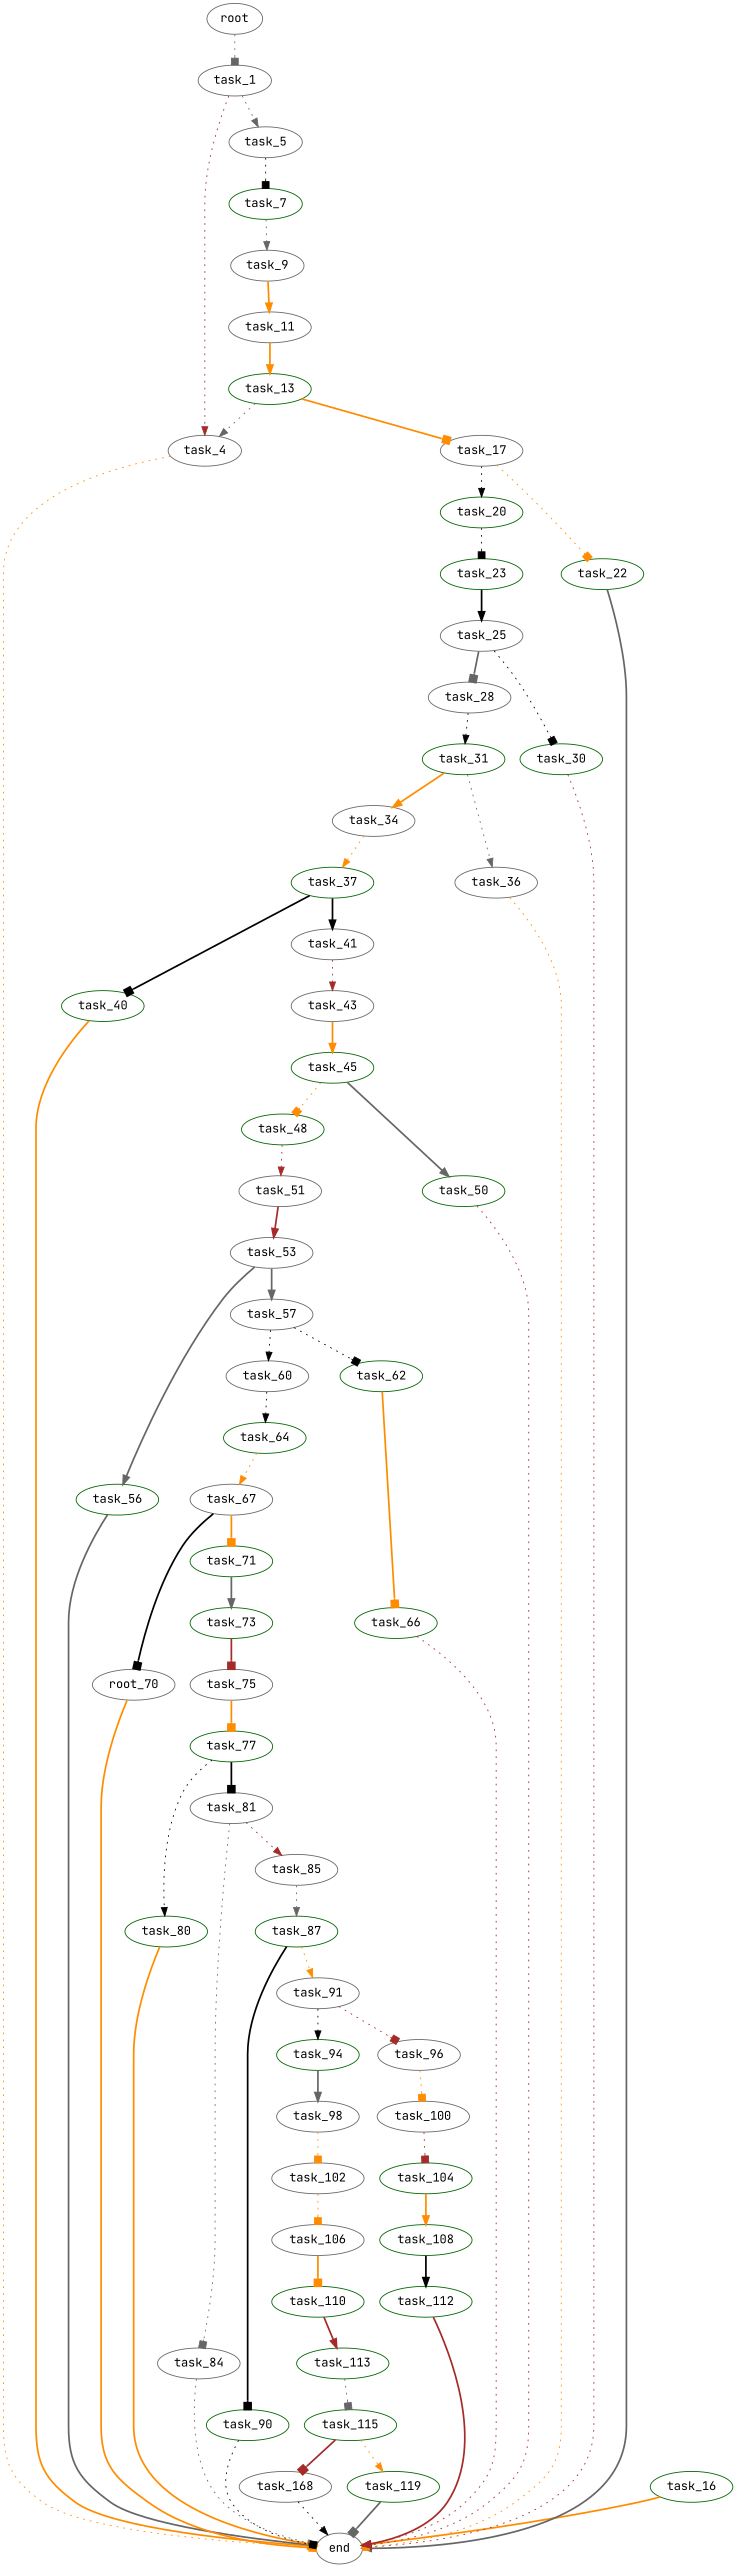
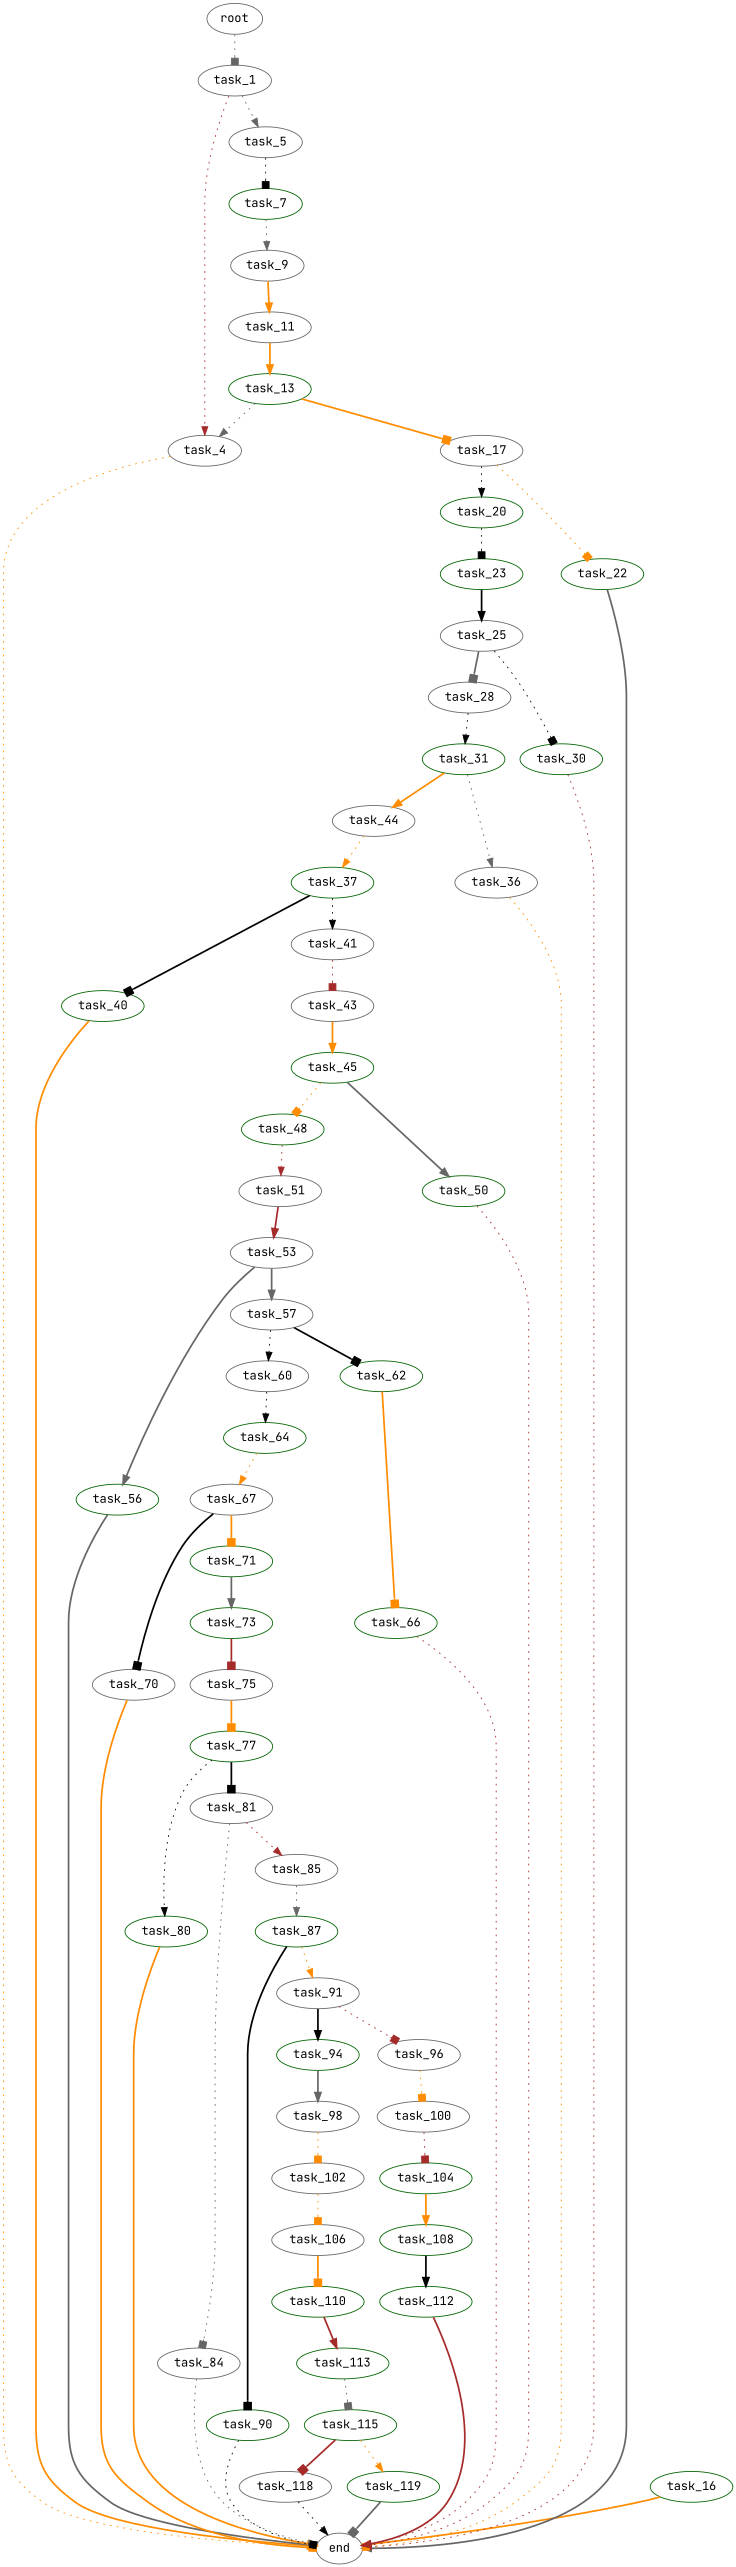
node "task_34": label "task_34" -> "task_44"
edge "task_37" -> "task_41": style bold -> dotted
edge "task_41" -> "task_43": arrowhead normal -> box
edge "task_57" -> "task_62": style dotted -> bold
node "root_70": label "root_70" -> "task_70"
edge "task_91" -> "task_94": style dotted -> bold
node "task_168": label "task_168" -> "task_118"
